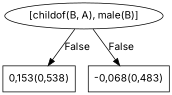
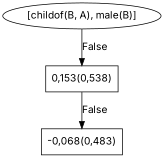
edge "[childof(B, A), male(B)]" -> "-0,068(0,483)": now "0,153(0,538)" -> "-0,068(0,483)"
